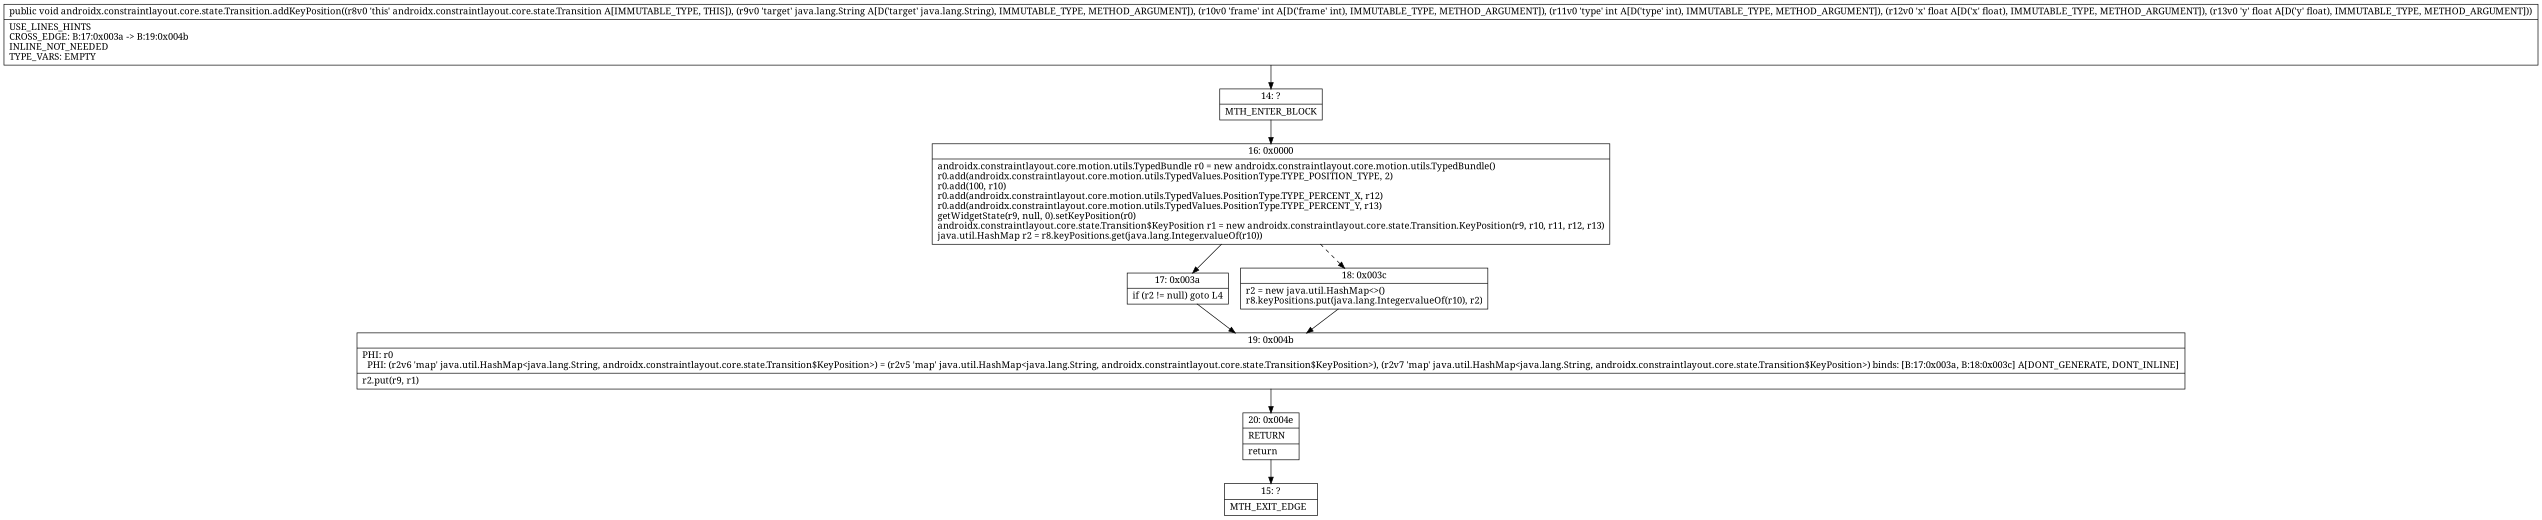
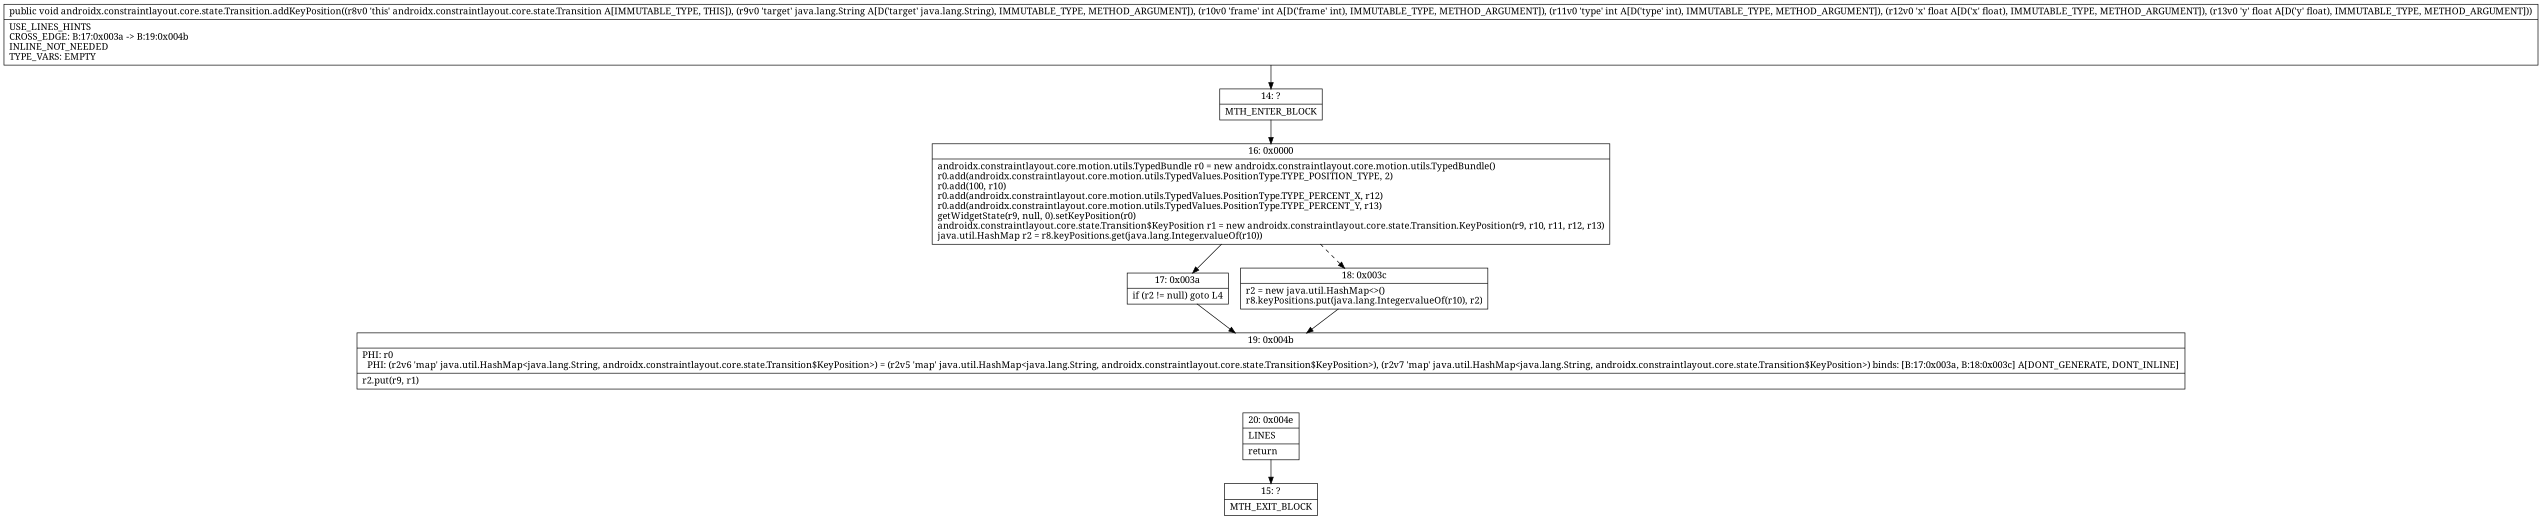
edge "19: 0x004b" -> "20: 0x004e": removed
node "20: 0x004e": text "RETURN" -> "LINES"
node "15: ?": text "MTH_EXIT_EDGE" -> "MTH_EXIT_BLOCK"
